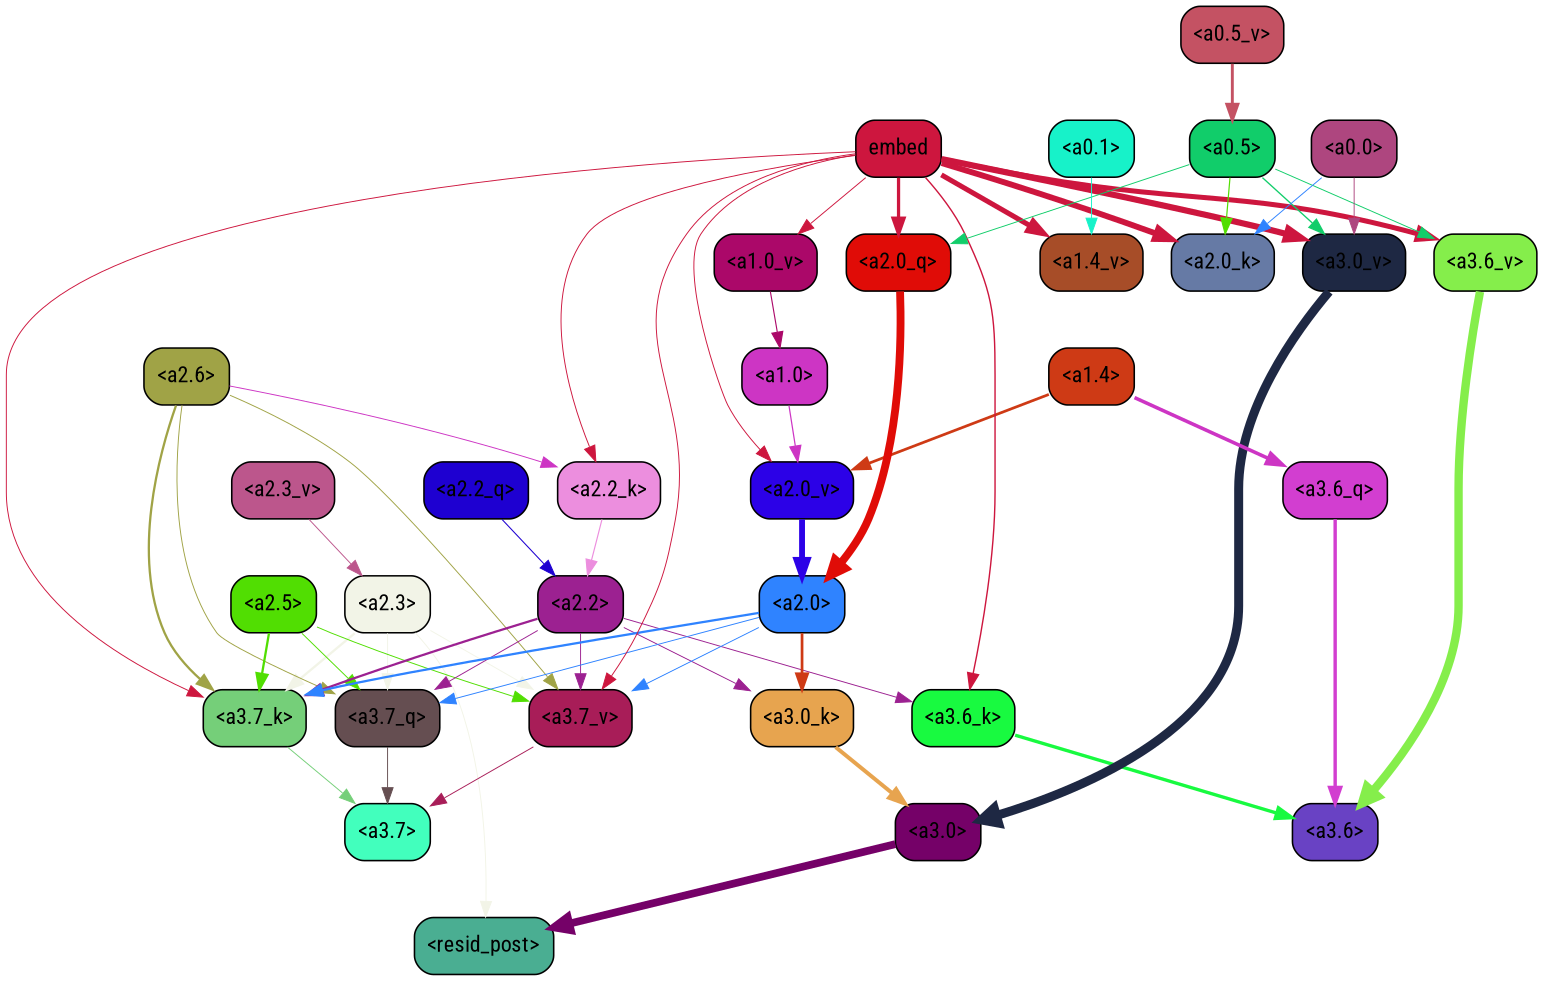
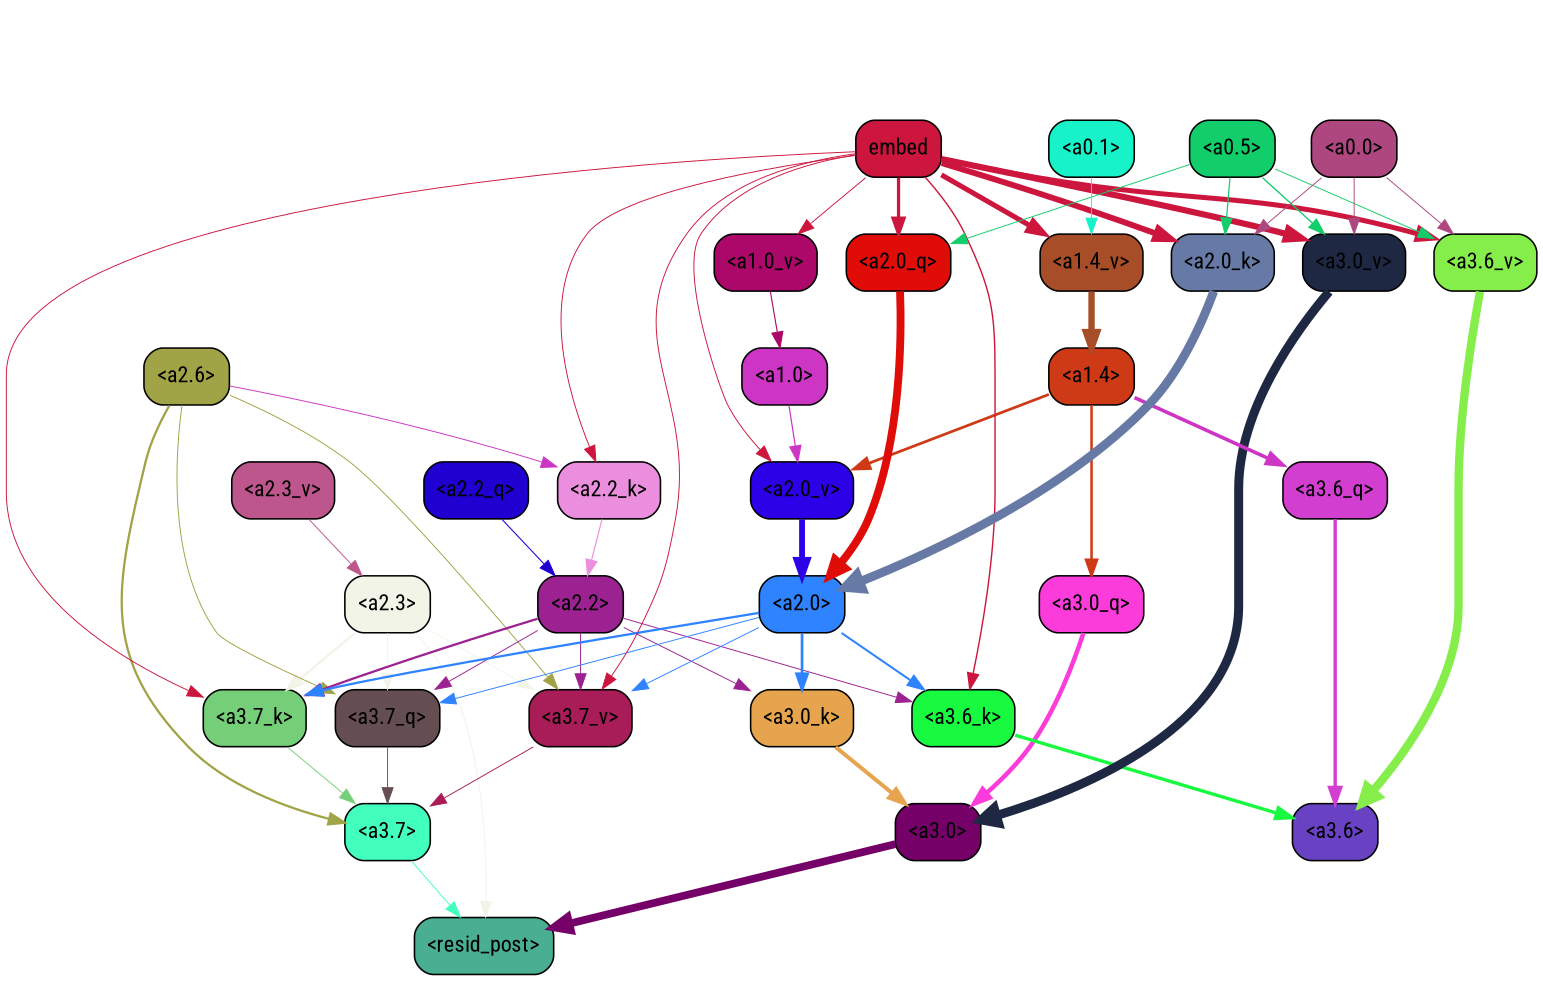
node "<a0.5_v>": removed
edge "<a0.5>" -> "<a2.0_k>": color #51de02 -> #11cd6a
edge "<a0.0>" -> "<a2.0_k>": color #2f83ff -> #ae467f
edge "<a0.0>" -> "<a3.6_v>": added
edge "<a1.4_v>" -> "<a1.4>": added
edge "<a2.0_k>" -> "<a2.0>": added
edge "<a2.6>" -> "<a3.7_k>": now "<a2.6>" -> "<a3.7>"
node "<a2.5>": removed
node "<a3.0_q>": added
edge "<a2.0>" -> "<a3.0_k>": color #ce3a15 -> #2f83ff
edge "<a2.0>" -> "<a3.6_k>": added
edge "<a3.7>" -> "<resid_post>": added
